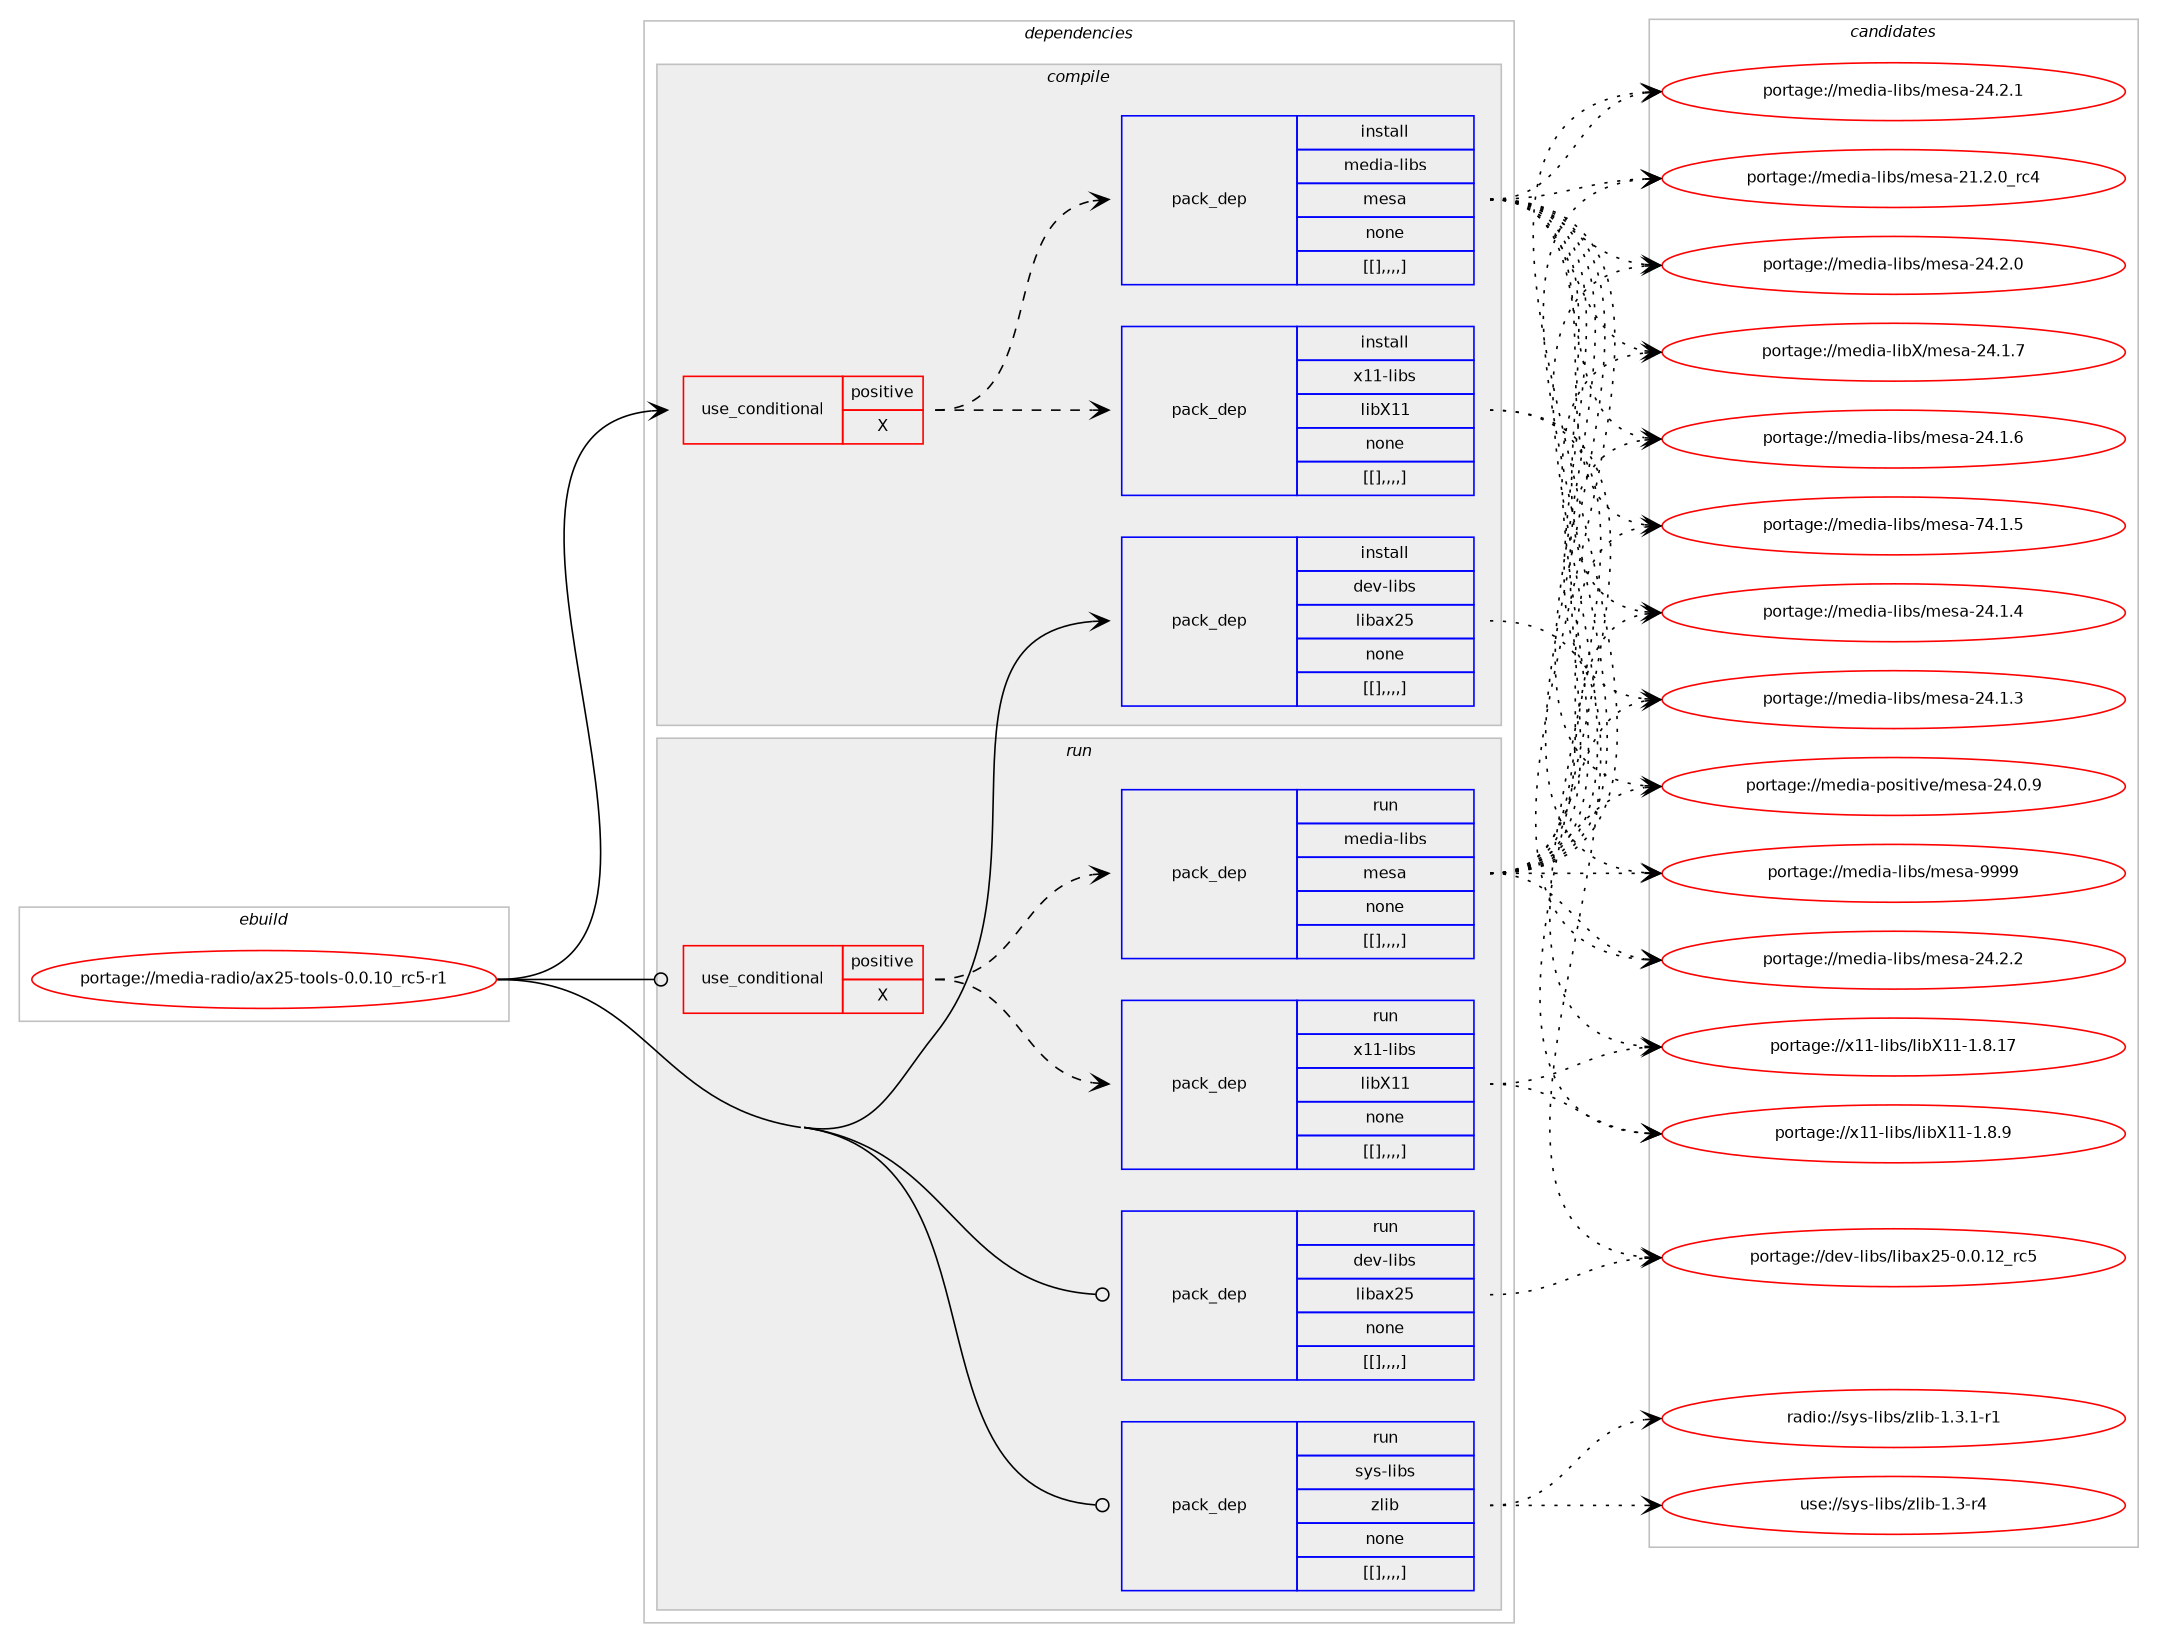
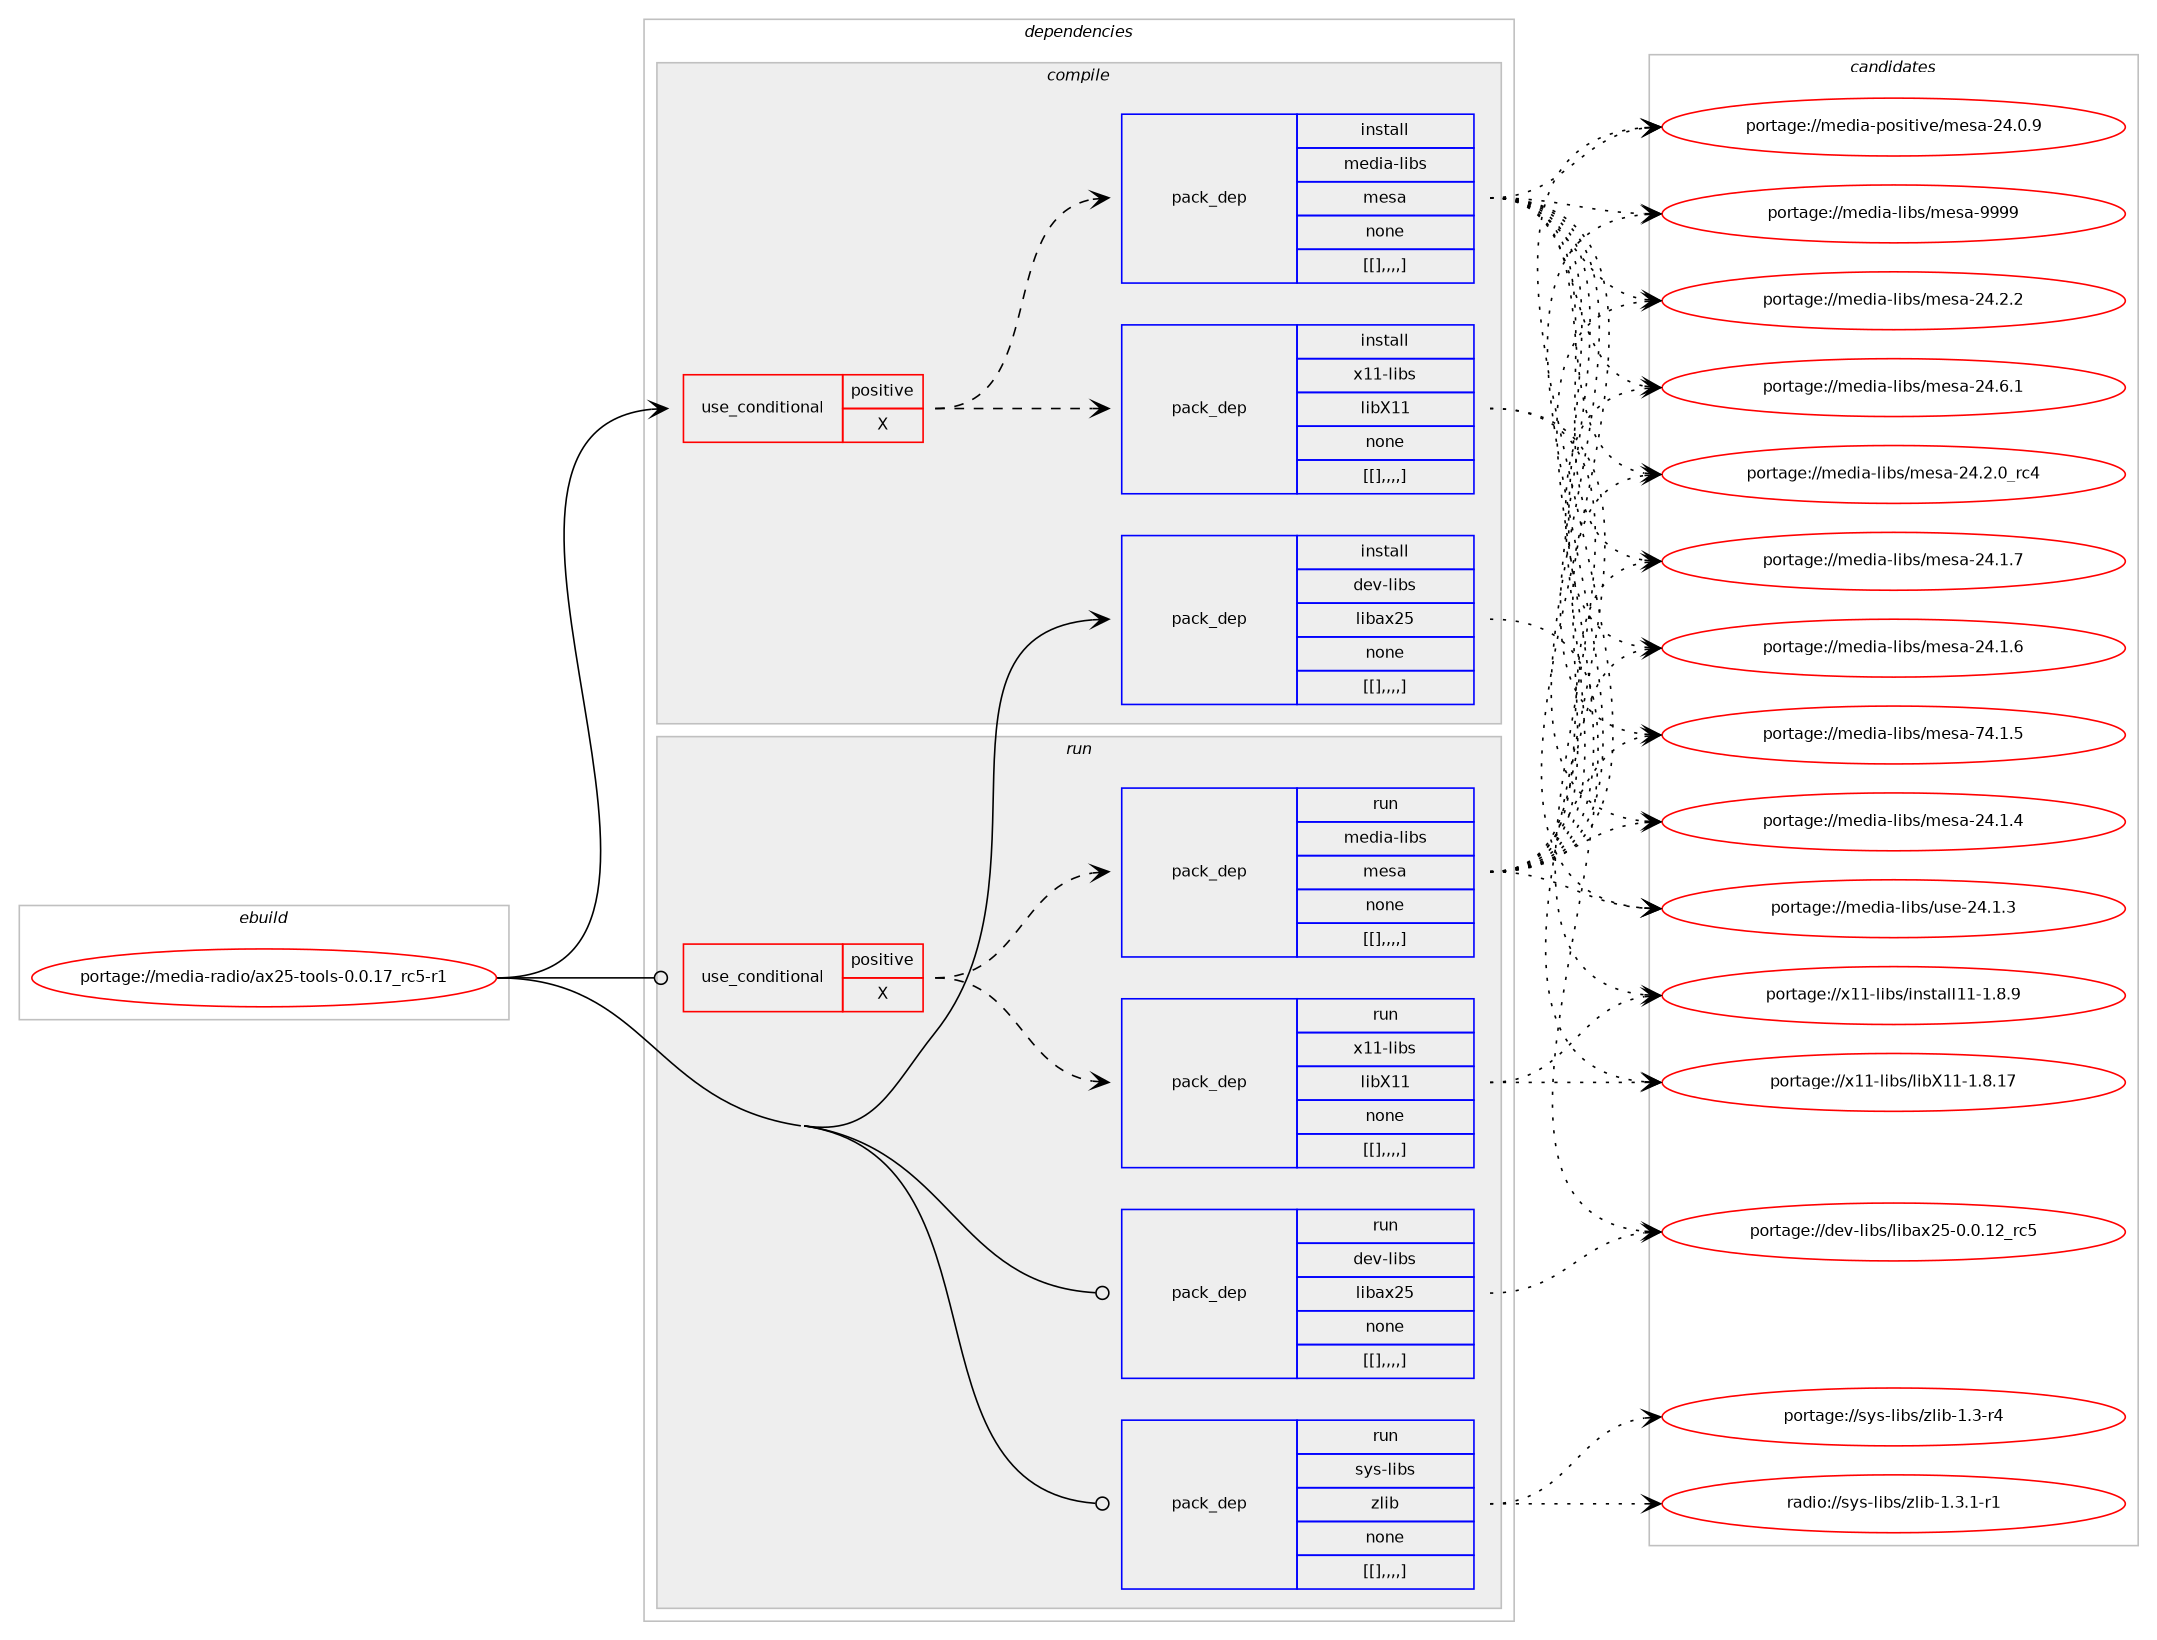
node "portage://media-libs/mesa-24.2.1": label "portage://media-libs/mesa-24.2.1" -> "portage://media-libs/mesa-24.6.1"
node "portage://media-libs/mesa-21.2.0_rc4": label "portage://media-libs/mesa-21.2.0_rc4" -> "portage://media-libs/mesa-24.2.0_rc4"
node "portage://media-libs/mesa-24.2.0": removed
node "portage://media-libX/mesa-24.1.7": label "portage://media-libX/mesa-24.1.7" -> "portage://media-libs/mesa-24.1.7"
node "portage://media-libs/mesa-24.1.3": label "portage://media-libs/mesa-24.1.3" -> "portage://media-libs/use-24.1.3"
node "portage://media-radio/ax25-tools-0.0.10_rc5-r1": label "portage://media-radio/ax25-tools-0.0.10_rc5-r1" -> "portage://media-radio/ax25-tools-0.0.17_rc5-r1"
node "portage://x11-libs/libX11-1.8.9": label "portage://x11-libs/libX11-1.8.9" -> "portage://x11-libs/install11-1.8.9"
node "use://sys-libs/zlib-1.3-r4": label "use://sys-libs/zlib-1.3-r4" -> "portage://sys-libs/zlib-1.3-r4"
